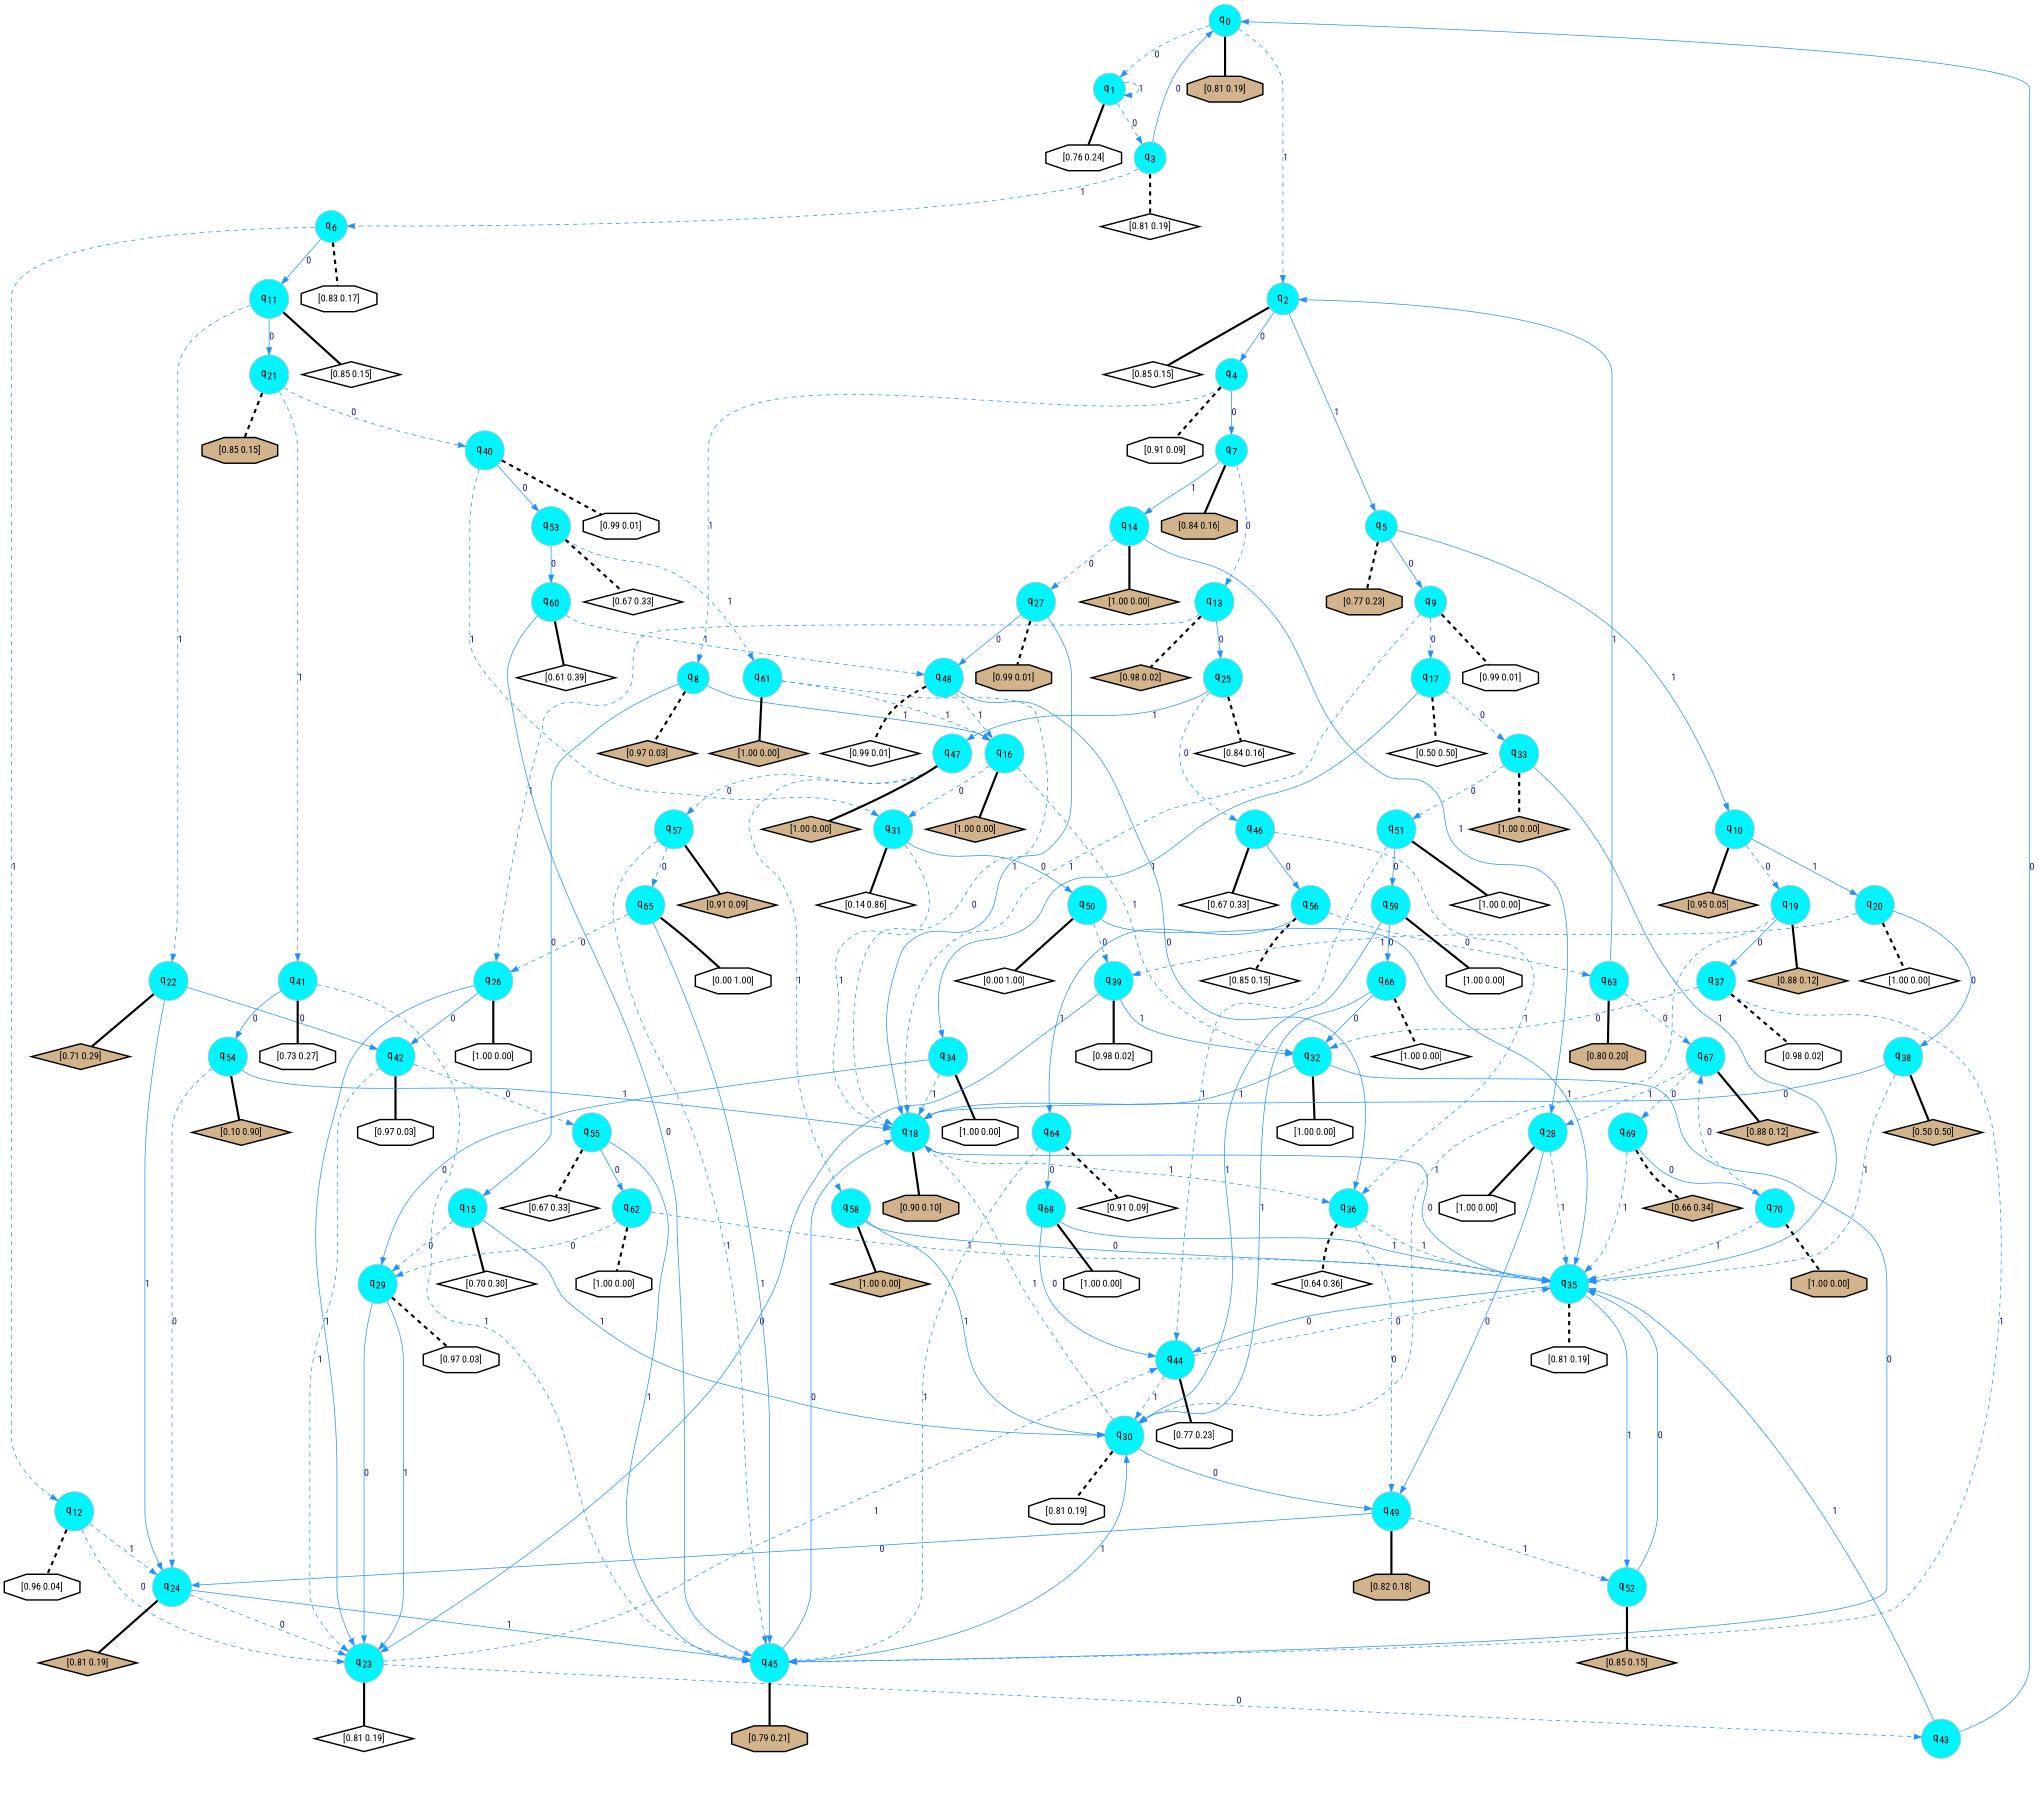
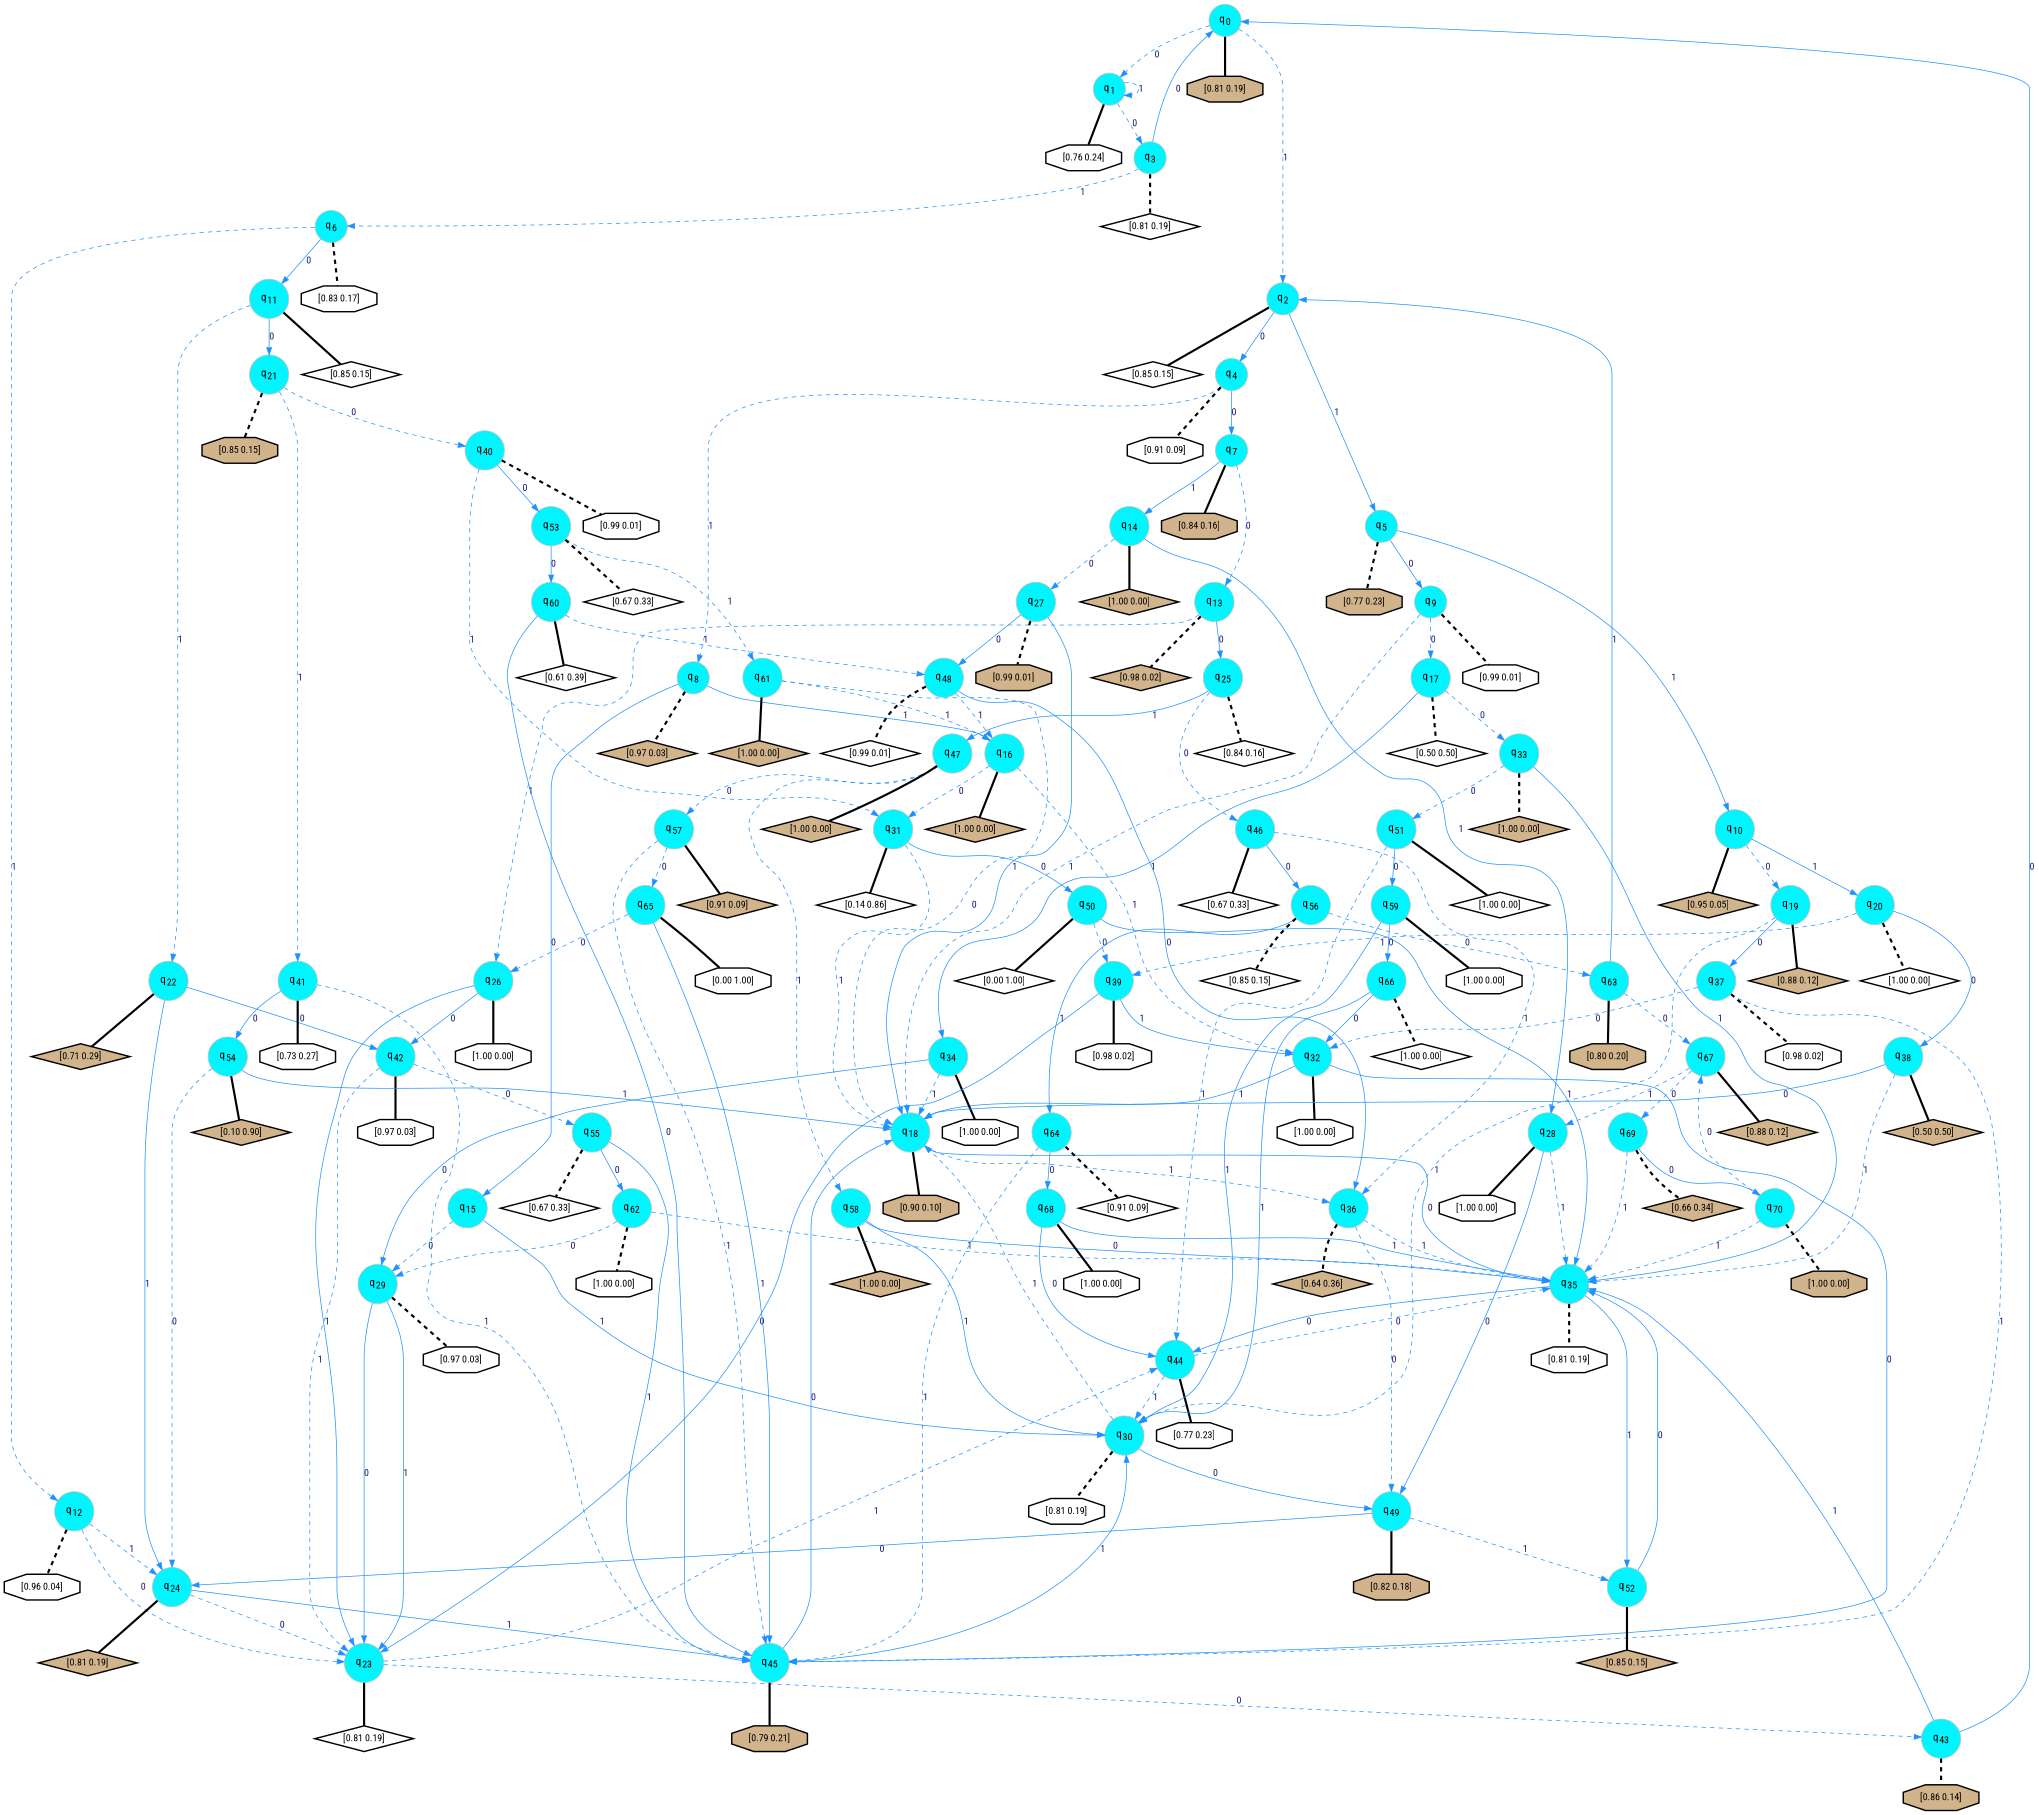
node "[0.70 0.30]": removed
node "[0.64 0.36]": fillcolor white -> tan
node "[0.86 0.14]": added
